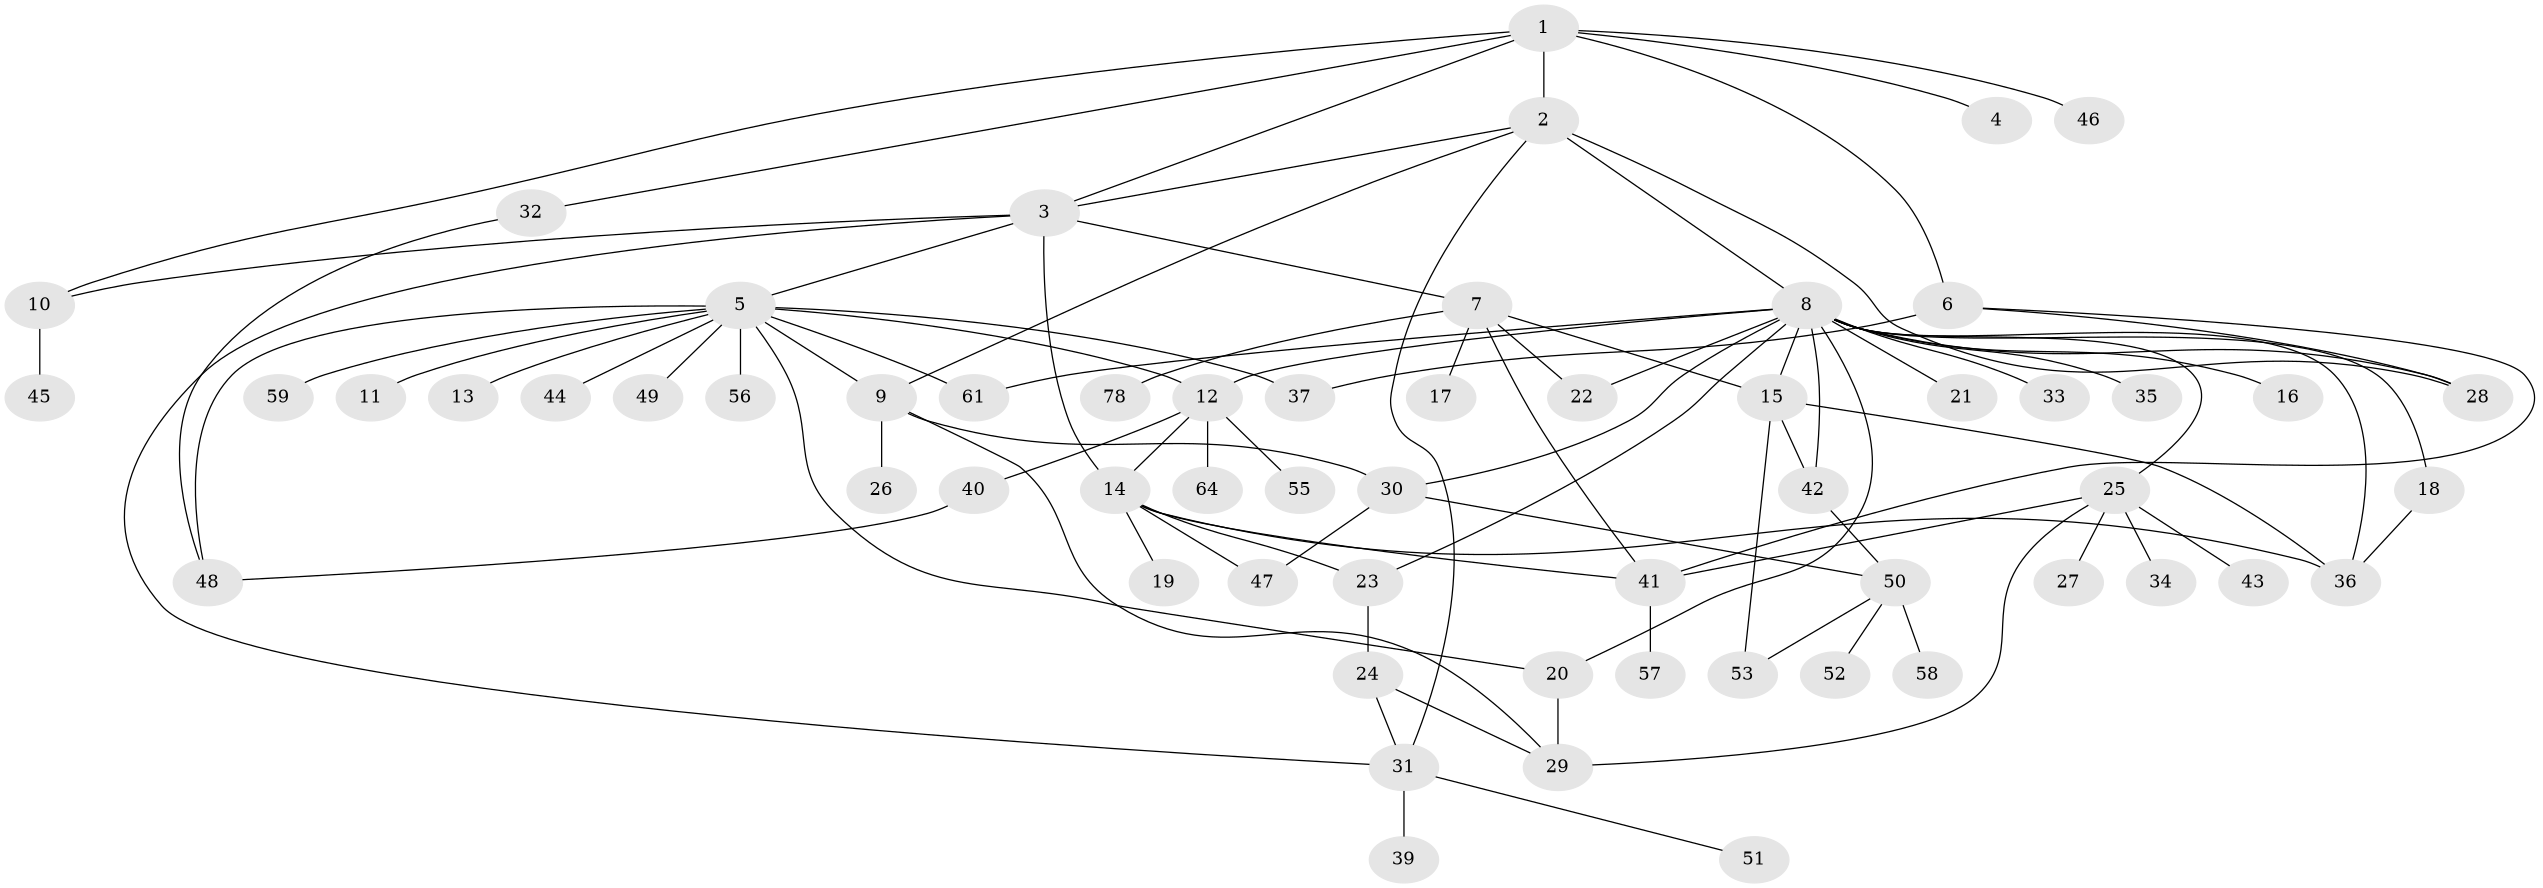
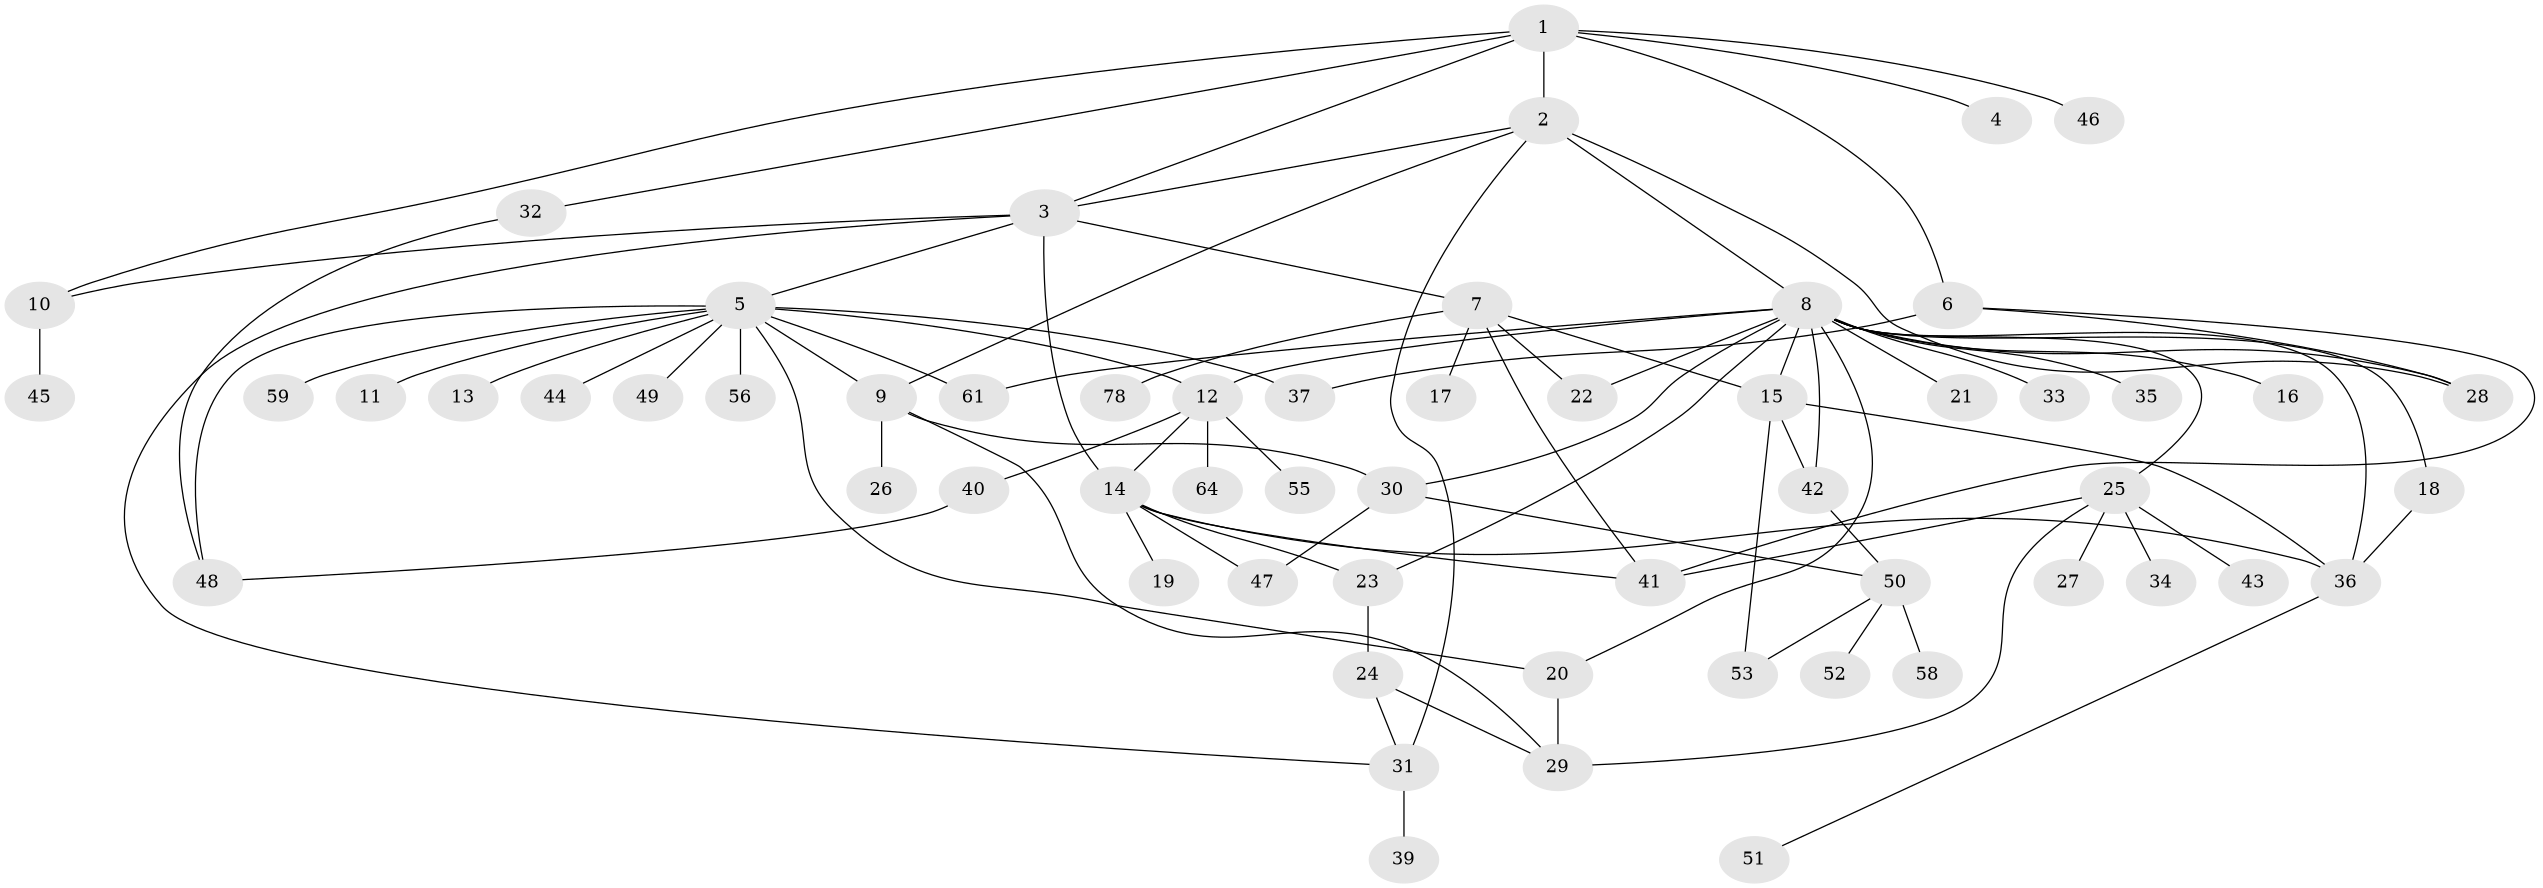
node "57": removed
edge "31" -- "51": now "36" -- "51"
